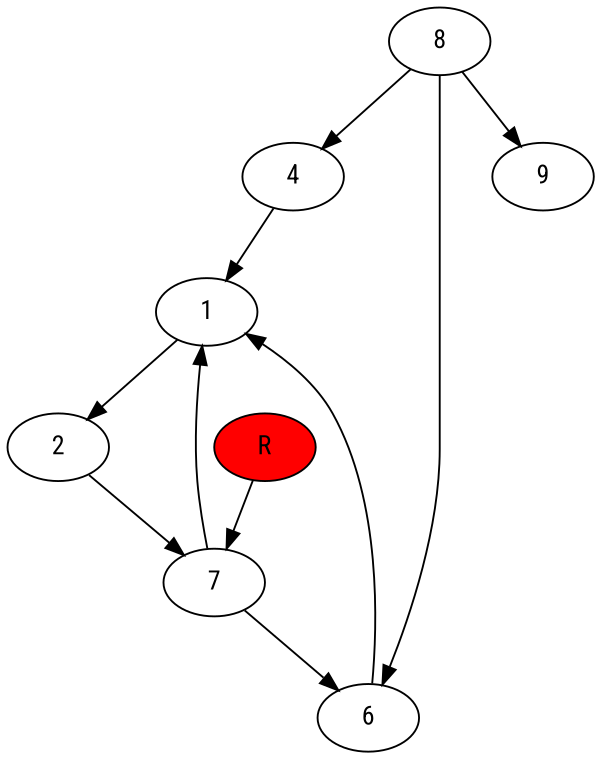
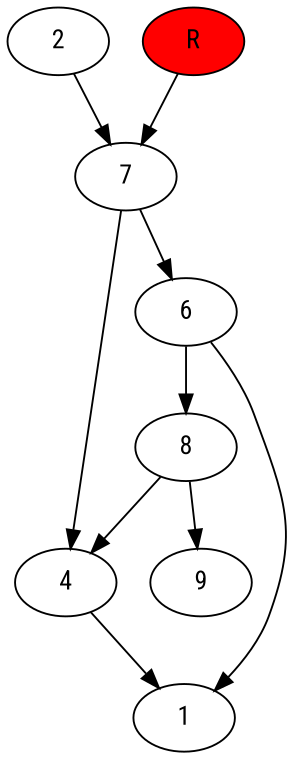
edge "1" -> "2": removed
edge "8" -> "6": reversed
edge "7" -> "1": now "7" -> "4"
